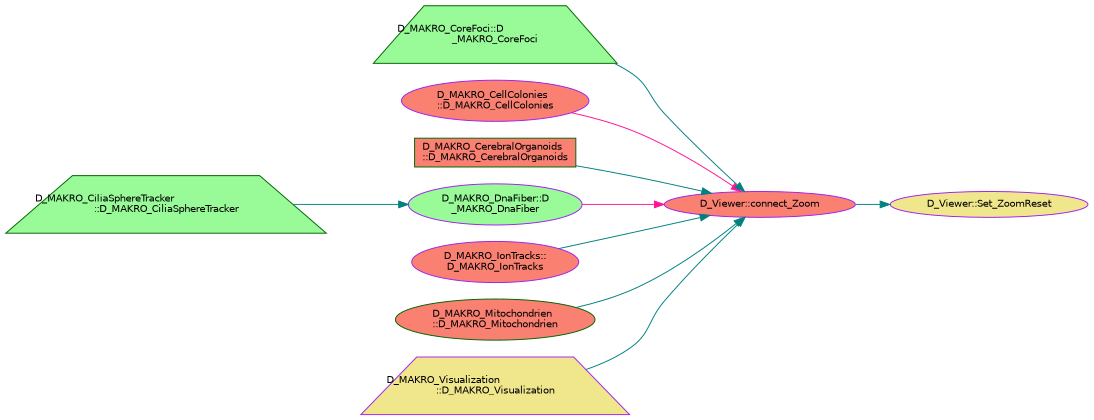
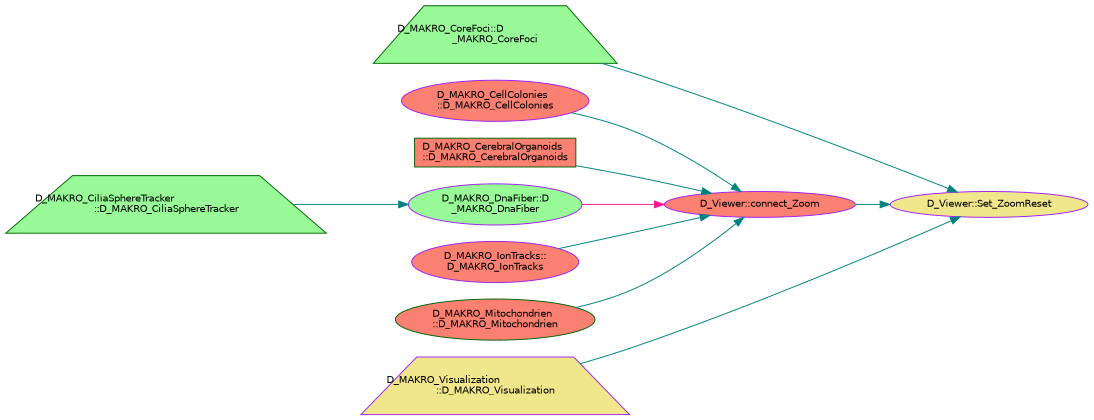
edge "D_MAKRO_CoreFoci::D _MAKRO_CoreFoci" -> "D_Viewer::connect_Zoom": now "D_MAKRO_CoreFoci::D _MAKRO_CoreFoci" -> "D_Viewer::Set_ZoomReset"
edge "D_MAKRO_CellColonies ::D_MAKRO_CellColonies" -> "D_Viewer::connect_Zoom": color deeppink -> teal
edge "D_MAKRO_Visualization ::D_MAKRO_Visualization" -> "D_Viewer::connect_Zoom": now "D_MAKRO_Visualization ::D_MAKRO_Visualization" -> "D_Viewer::Set_ZoomReset"
